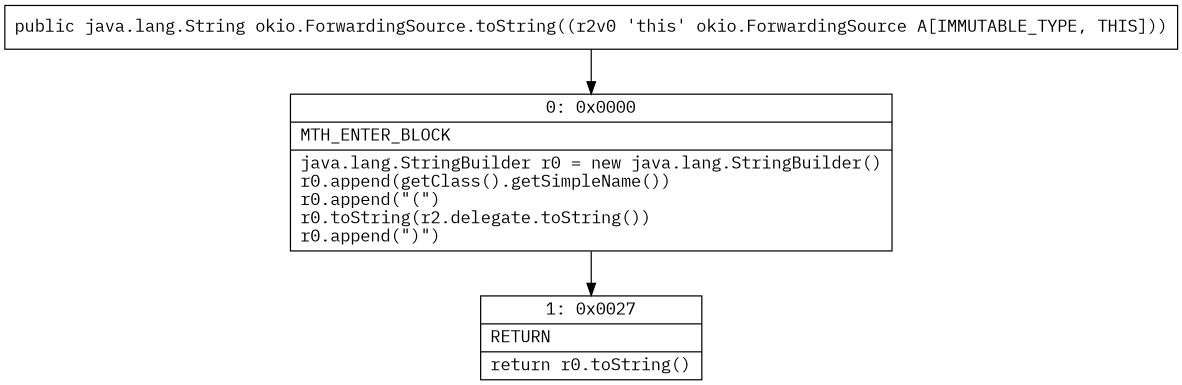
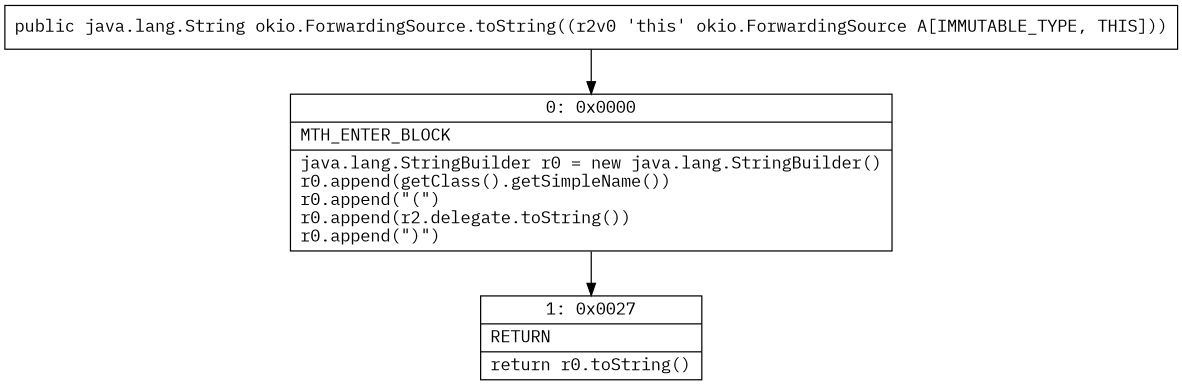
node "0: 0x0000": text "r0.toString(r2.delegate.toString())" -> "r0.append(r2.delegate.toString())"
